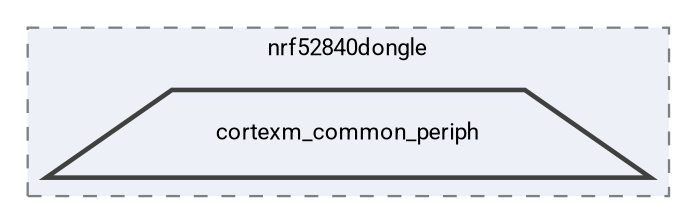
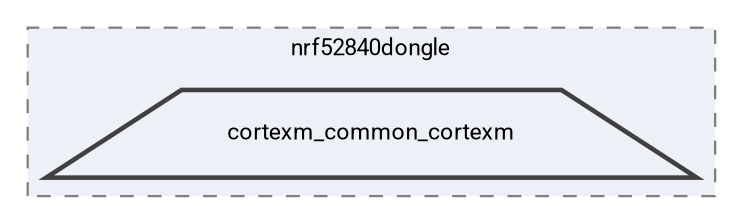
node "cortexm_common_periph": label "cortexm_common_periph" -> "cortexm_common_cortexm"
